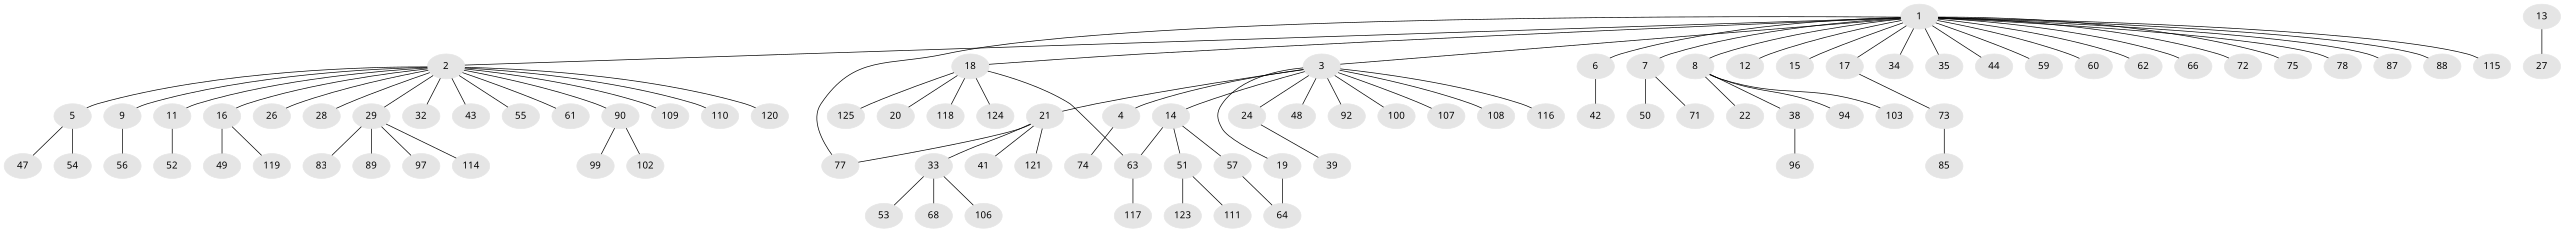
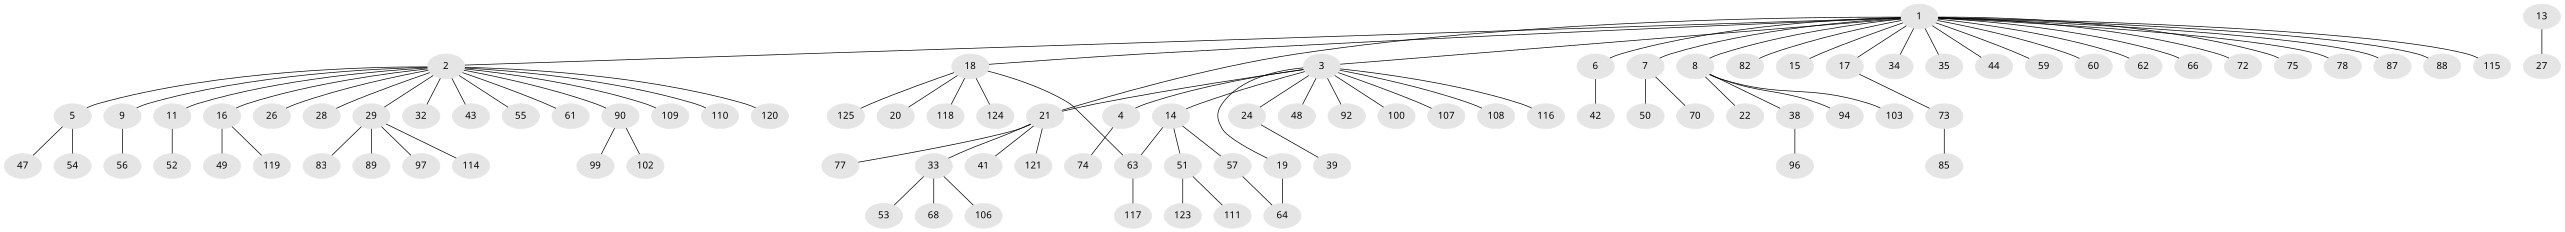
edge "1" -- "77": now "1" -- "21"
node "12": label "12" -> "82"
node "71": label "71" -> "70"
